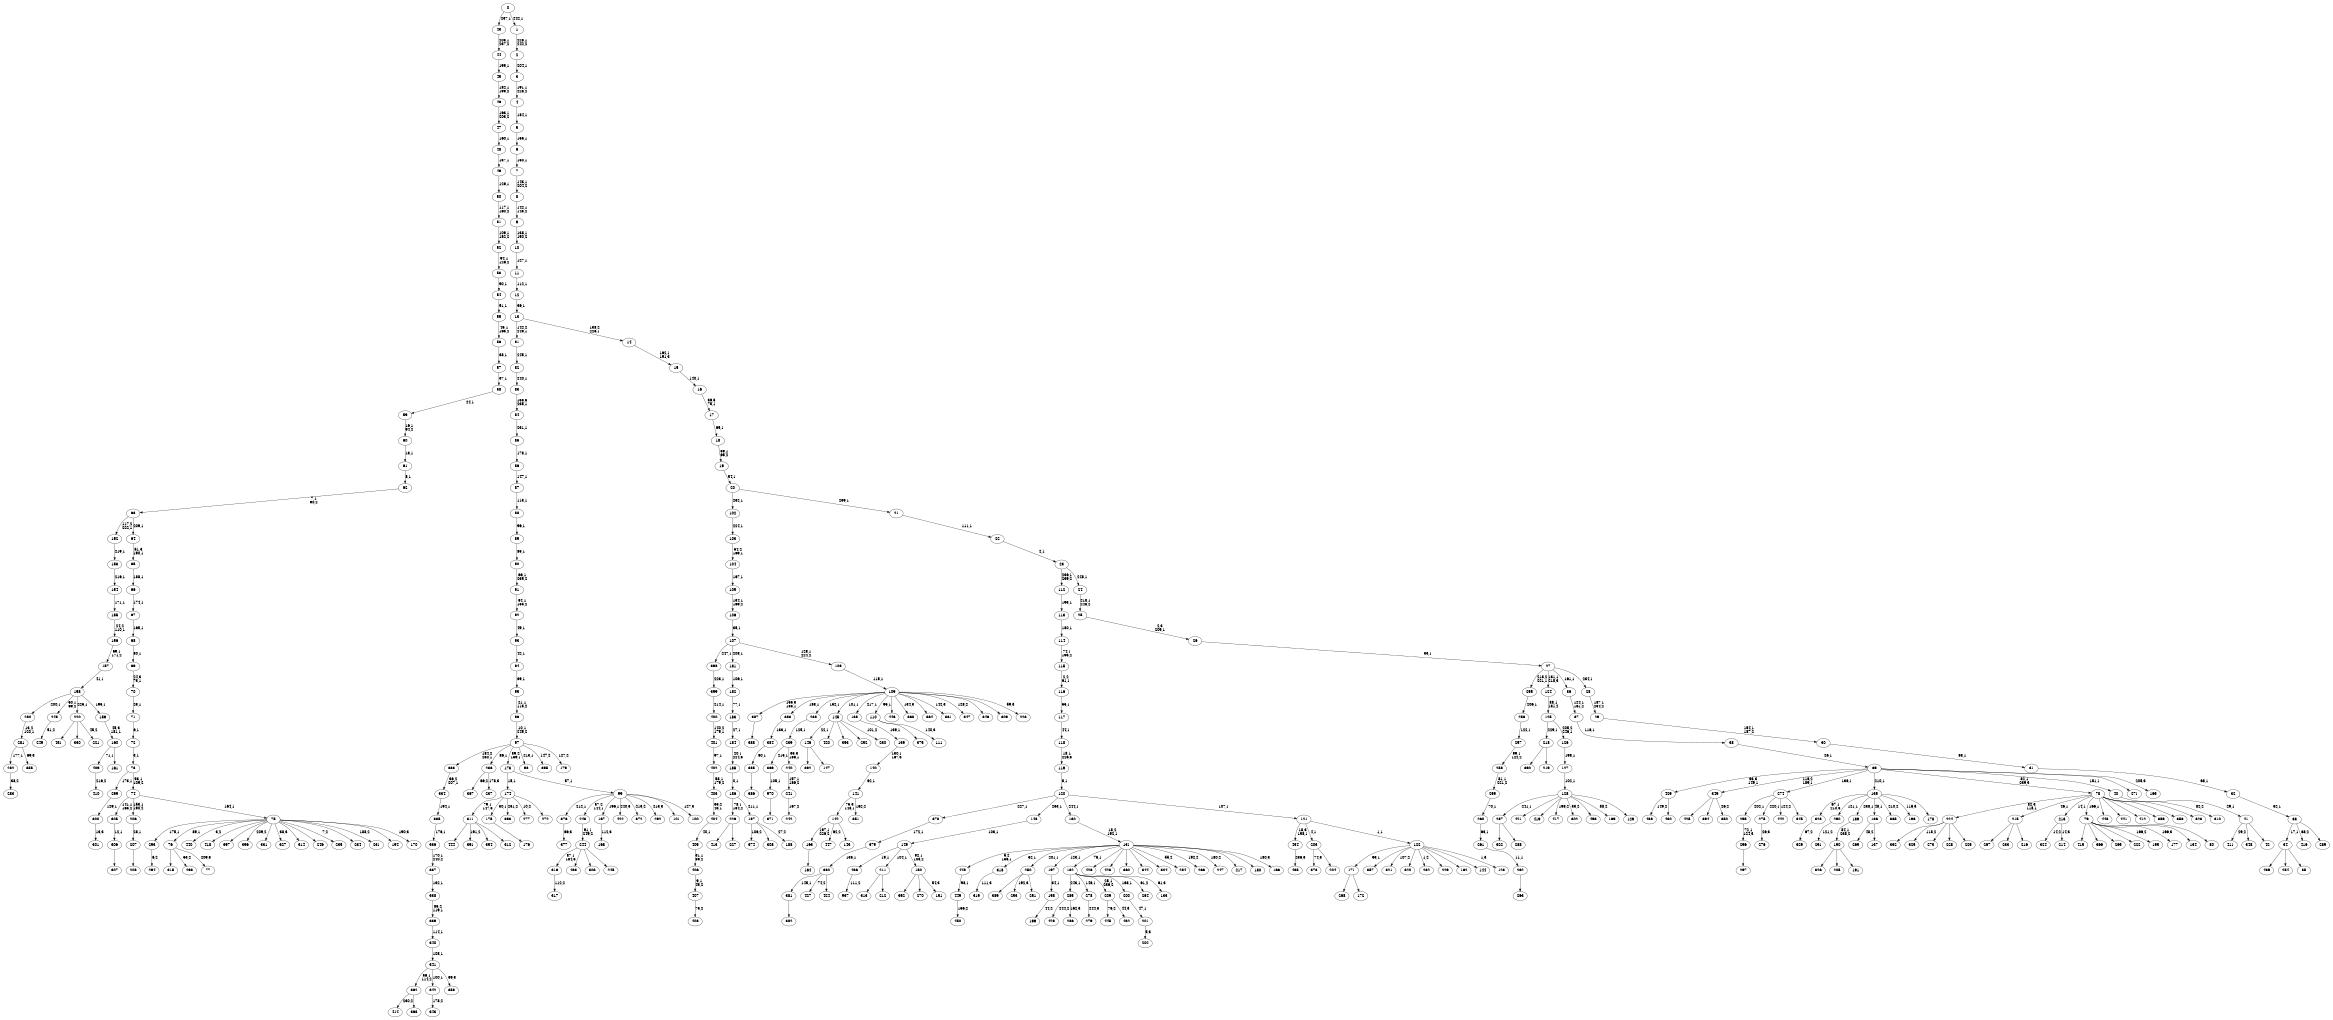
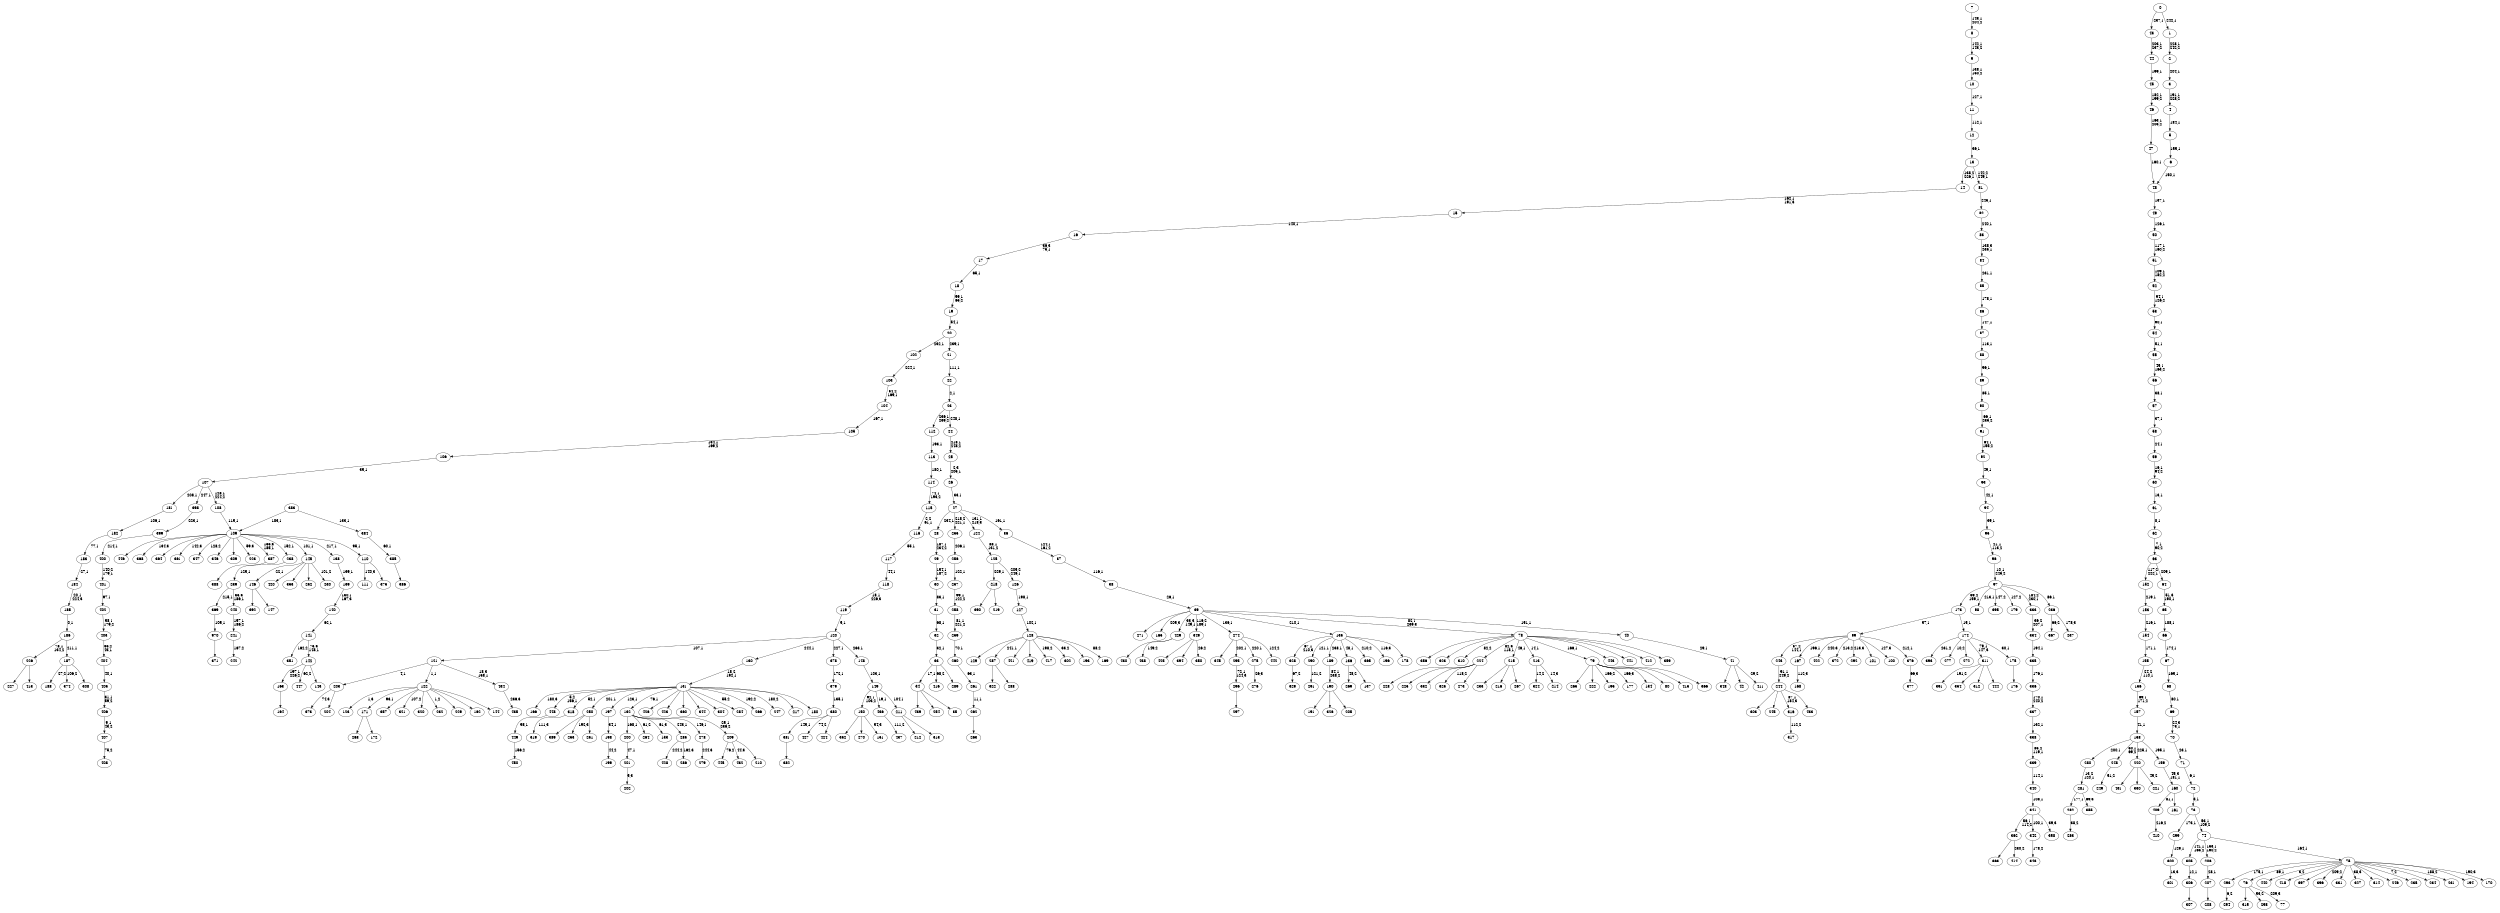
edge "6" -> "7": now "6" -> "48"
edge "109" -> "383": reversed
edge "160" -> "409": label "71,1" -> "81,1"
node "210": added
node "493": label "493" -> "193"
node "937": label "937" -> "437"
